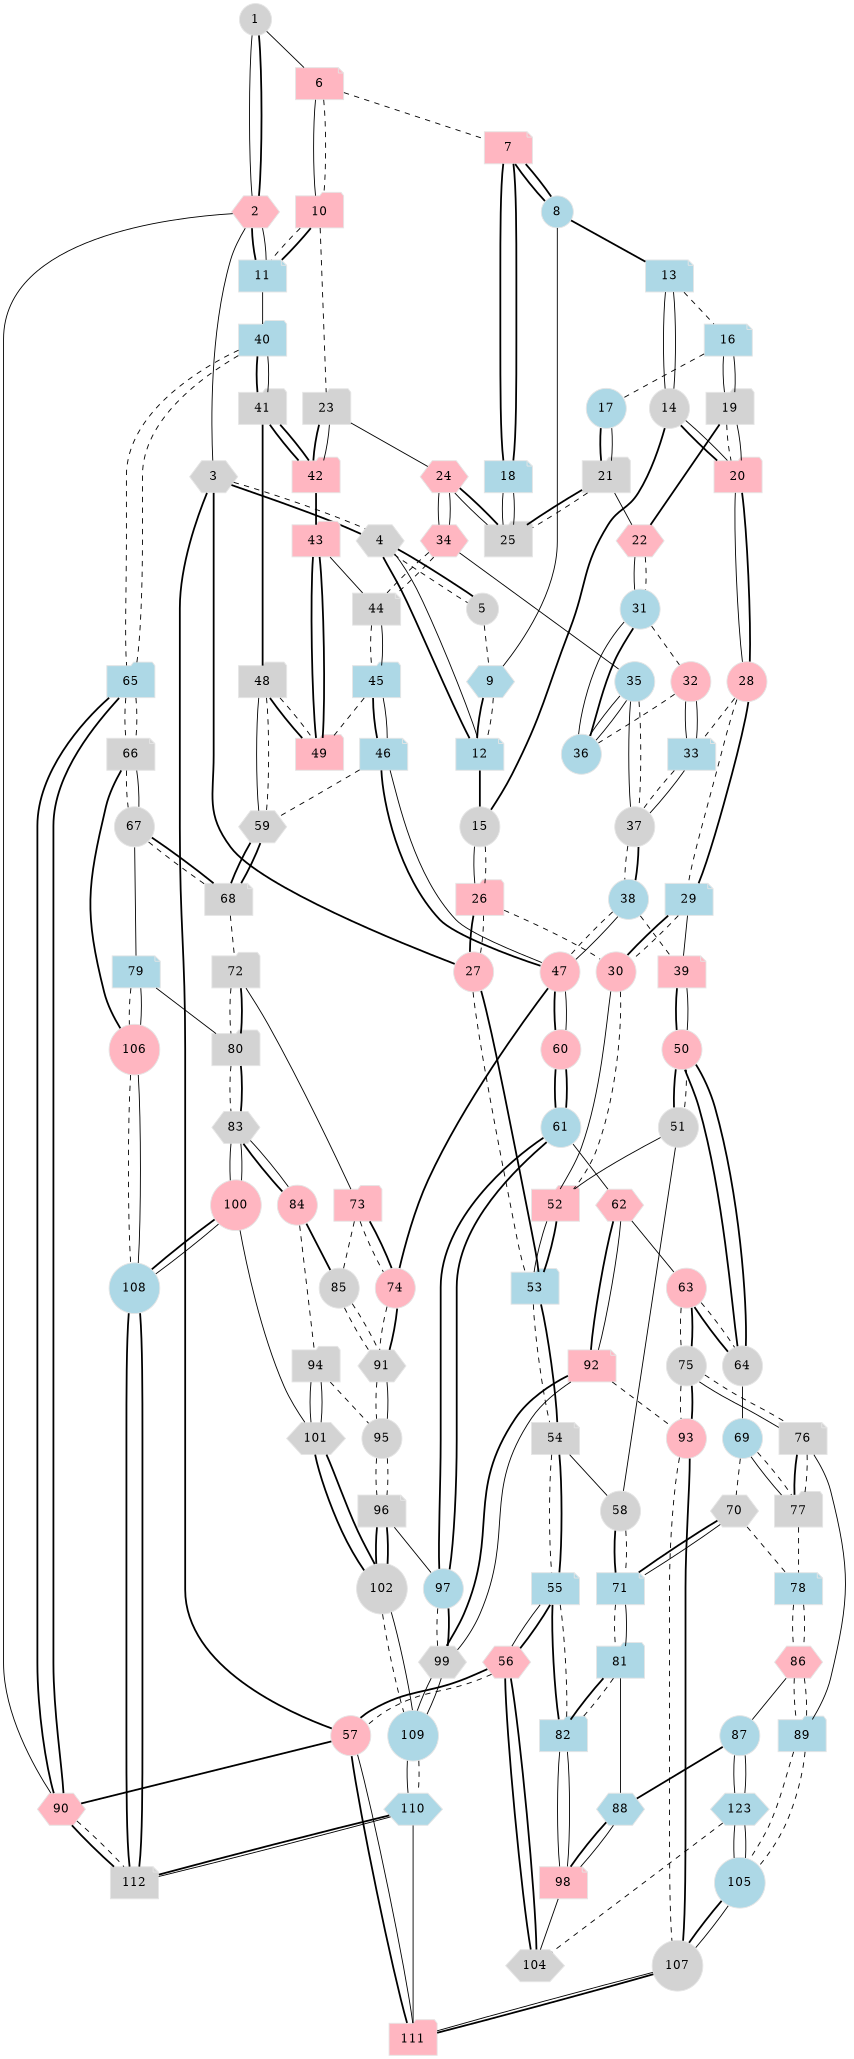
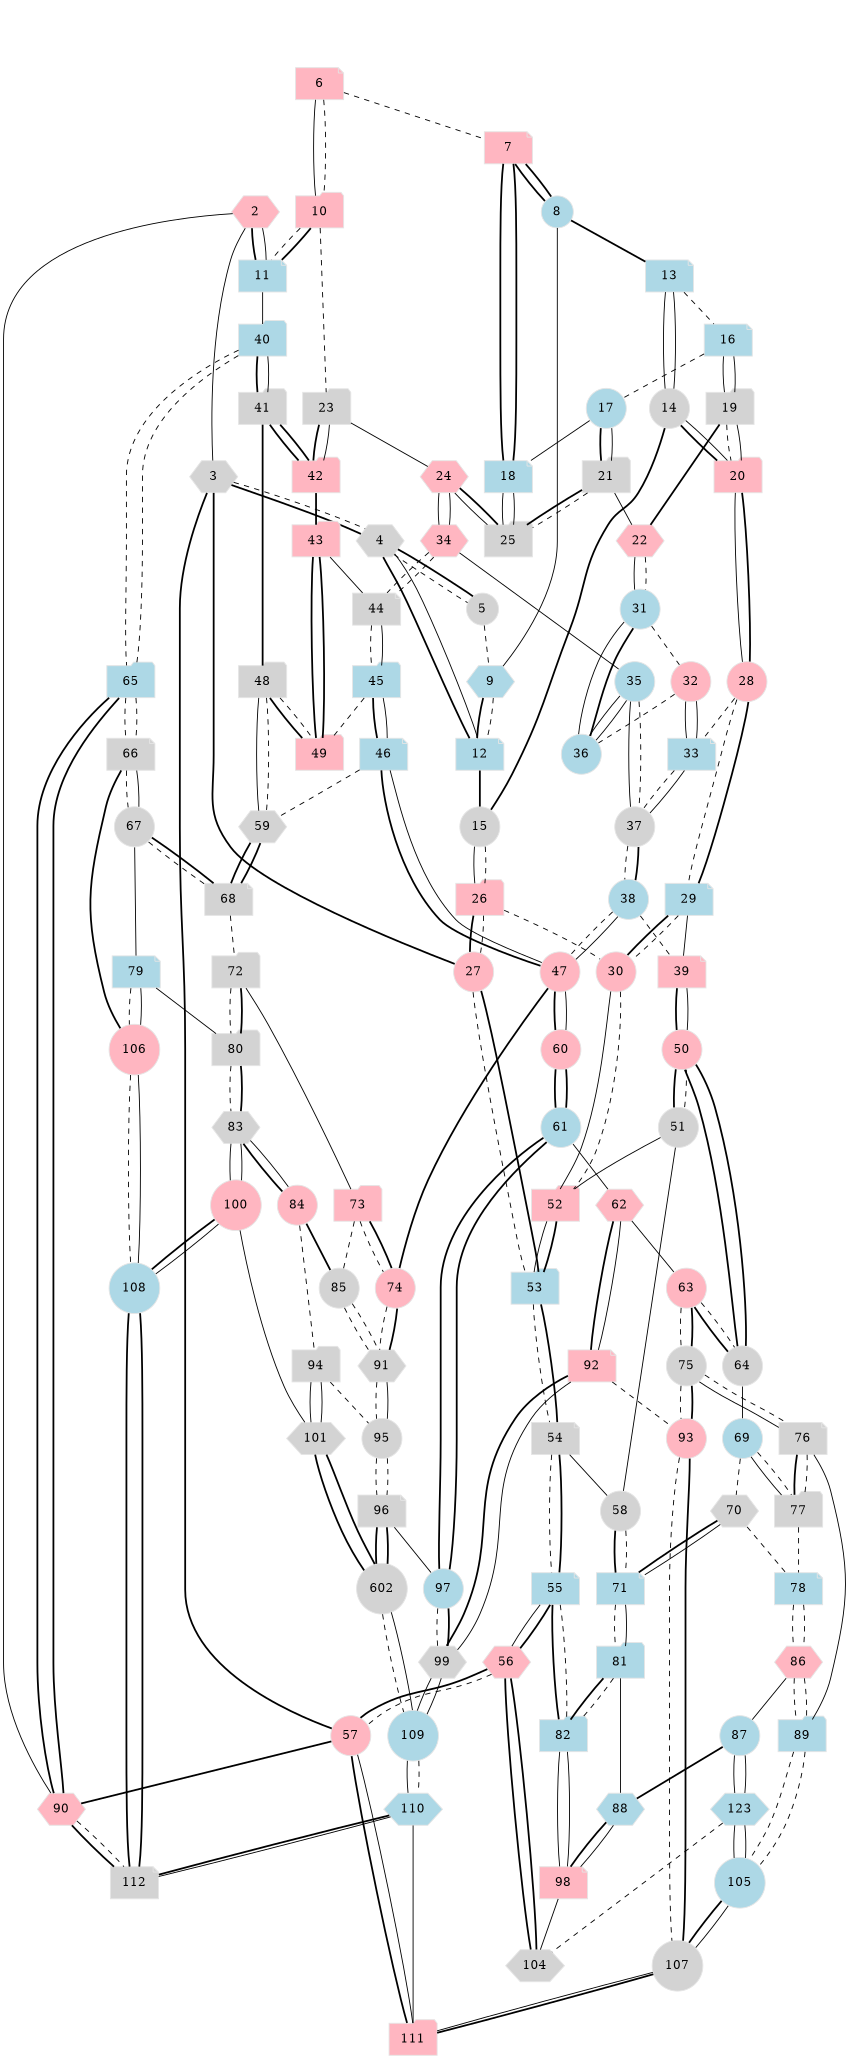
node "1": removed
edge "17" -- "18": added
node "102": label "102" -> "602"
